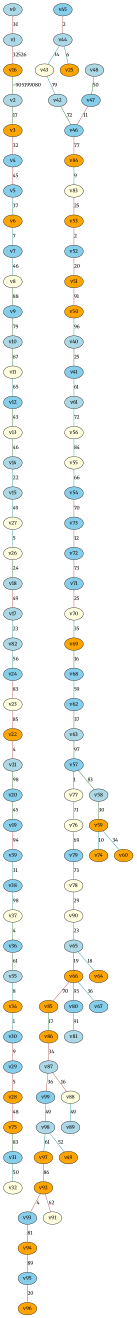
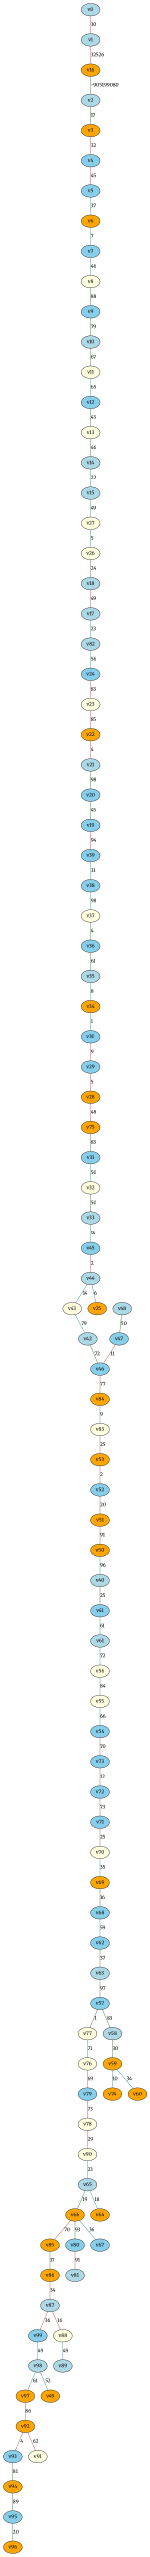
node "v33": added
